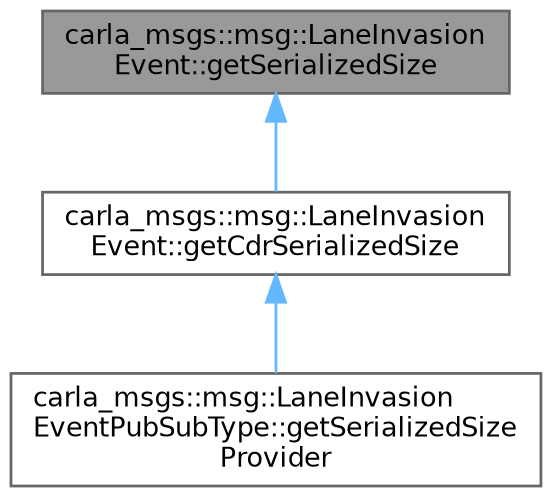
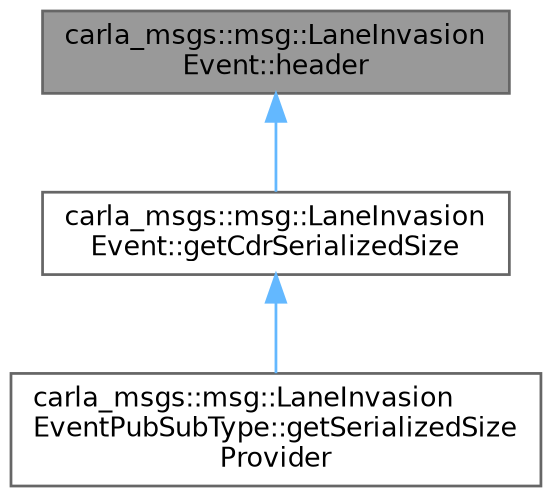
node "carla_msgs::msg::LaneInvasion Event::getSerializedSize": label "carla_msgs::msg::LaneInvasion Event::getSerializedSize" -> "carla_msgs::msg::LaneInvasion Event::header"
